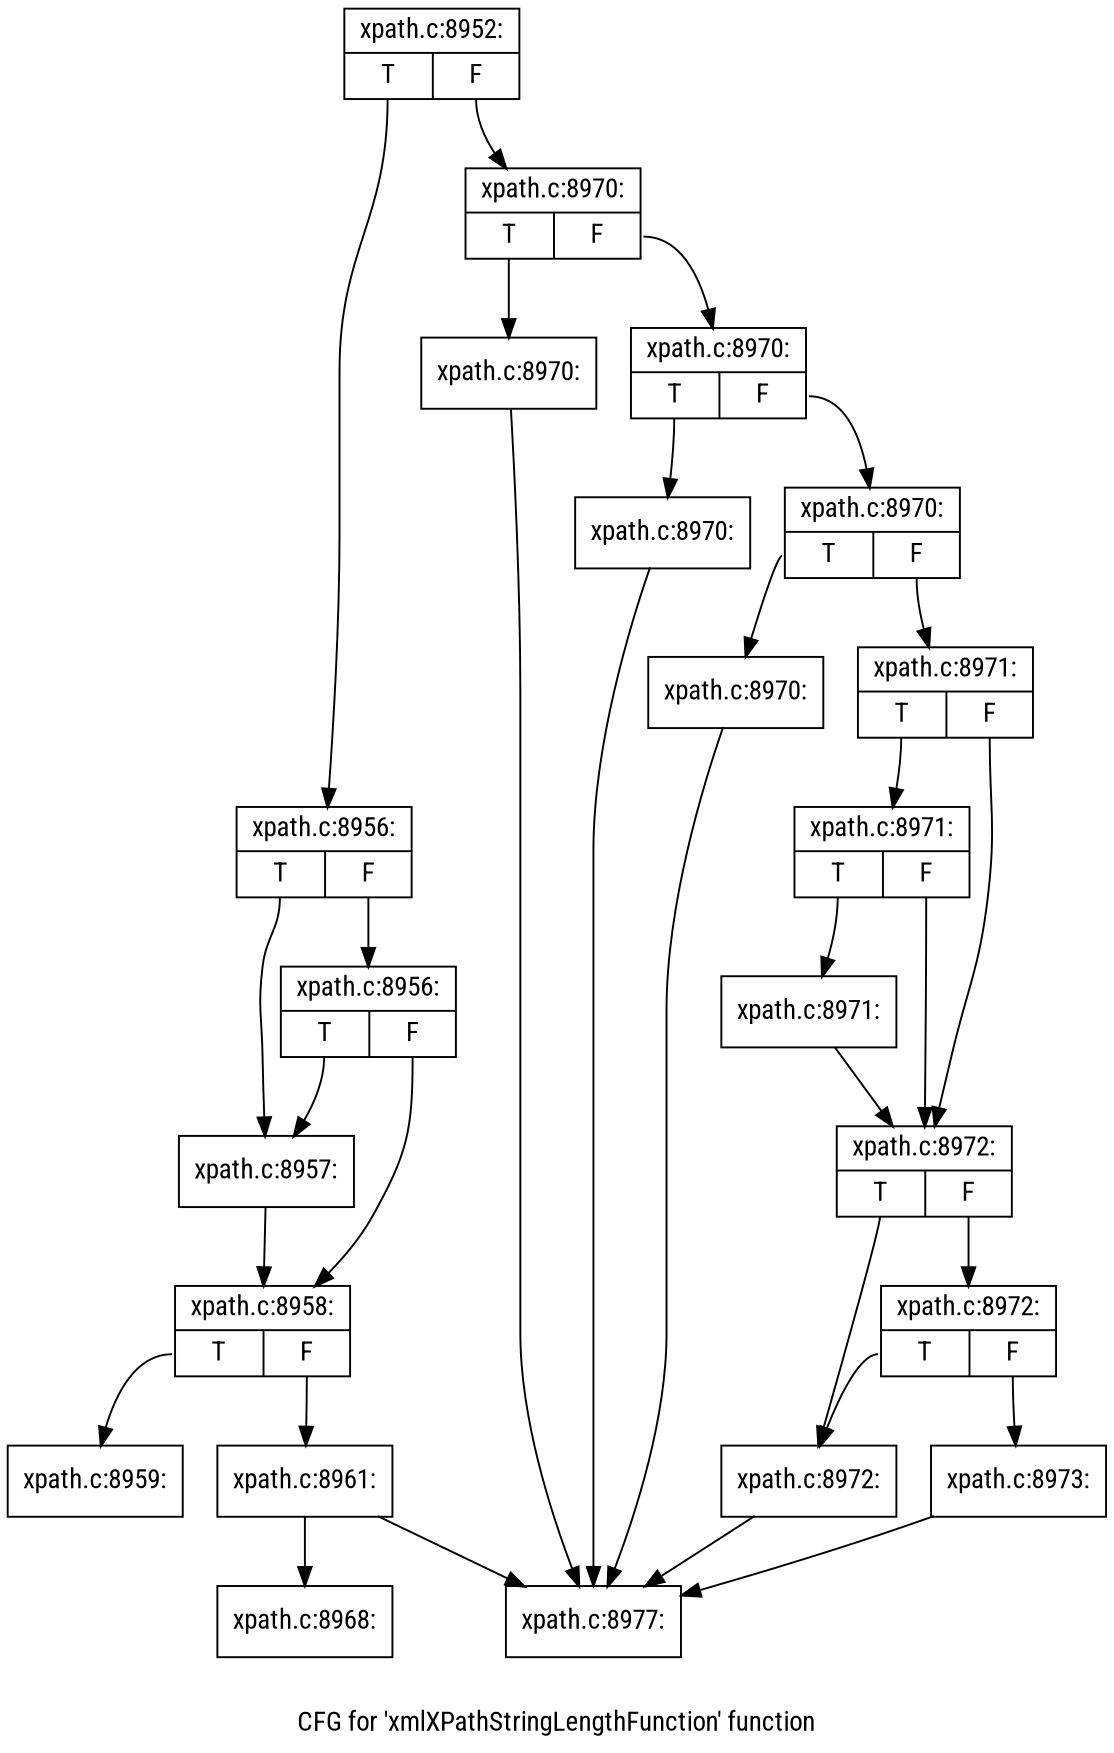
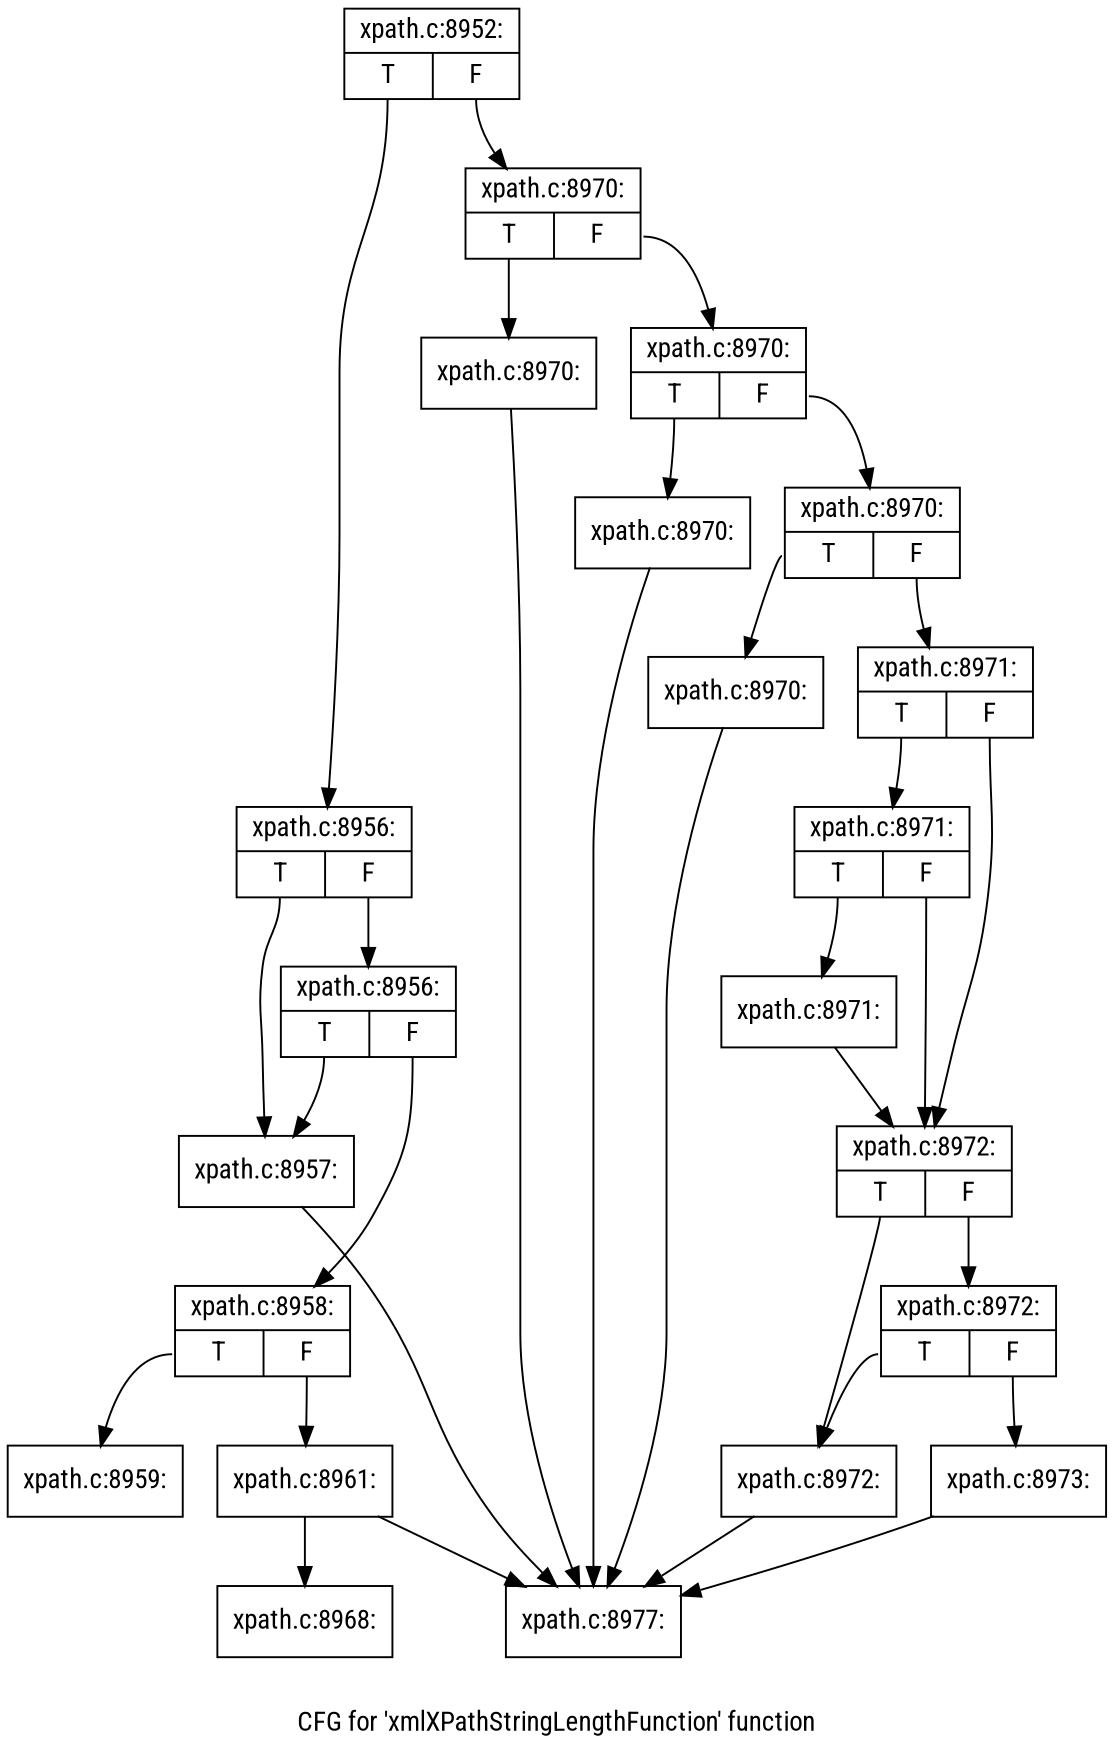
edge "xpath.c:8957:" -> "xpath.c:8958:": now "xpath.c:8957:" -> "xpath.c:8977:"
